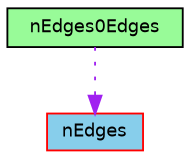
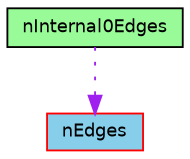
node "nEdges0Edges": label "nEdges0Edges" -> "nInternal0Edges"
